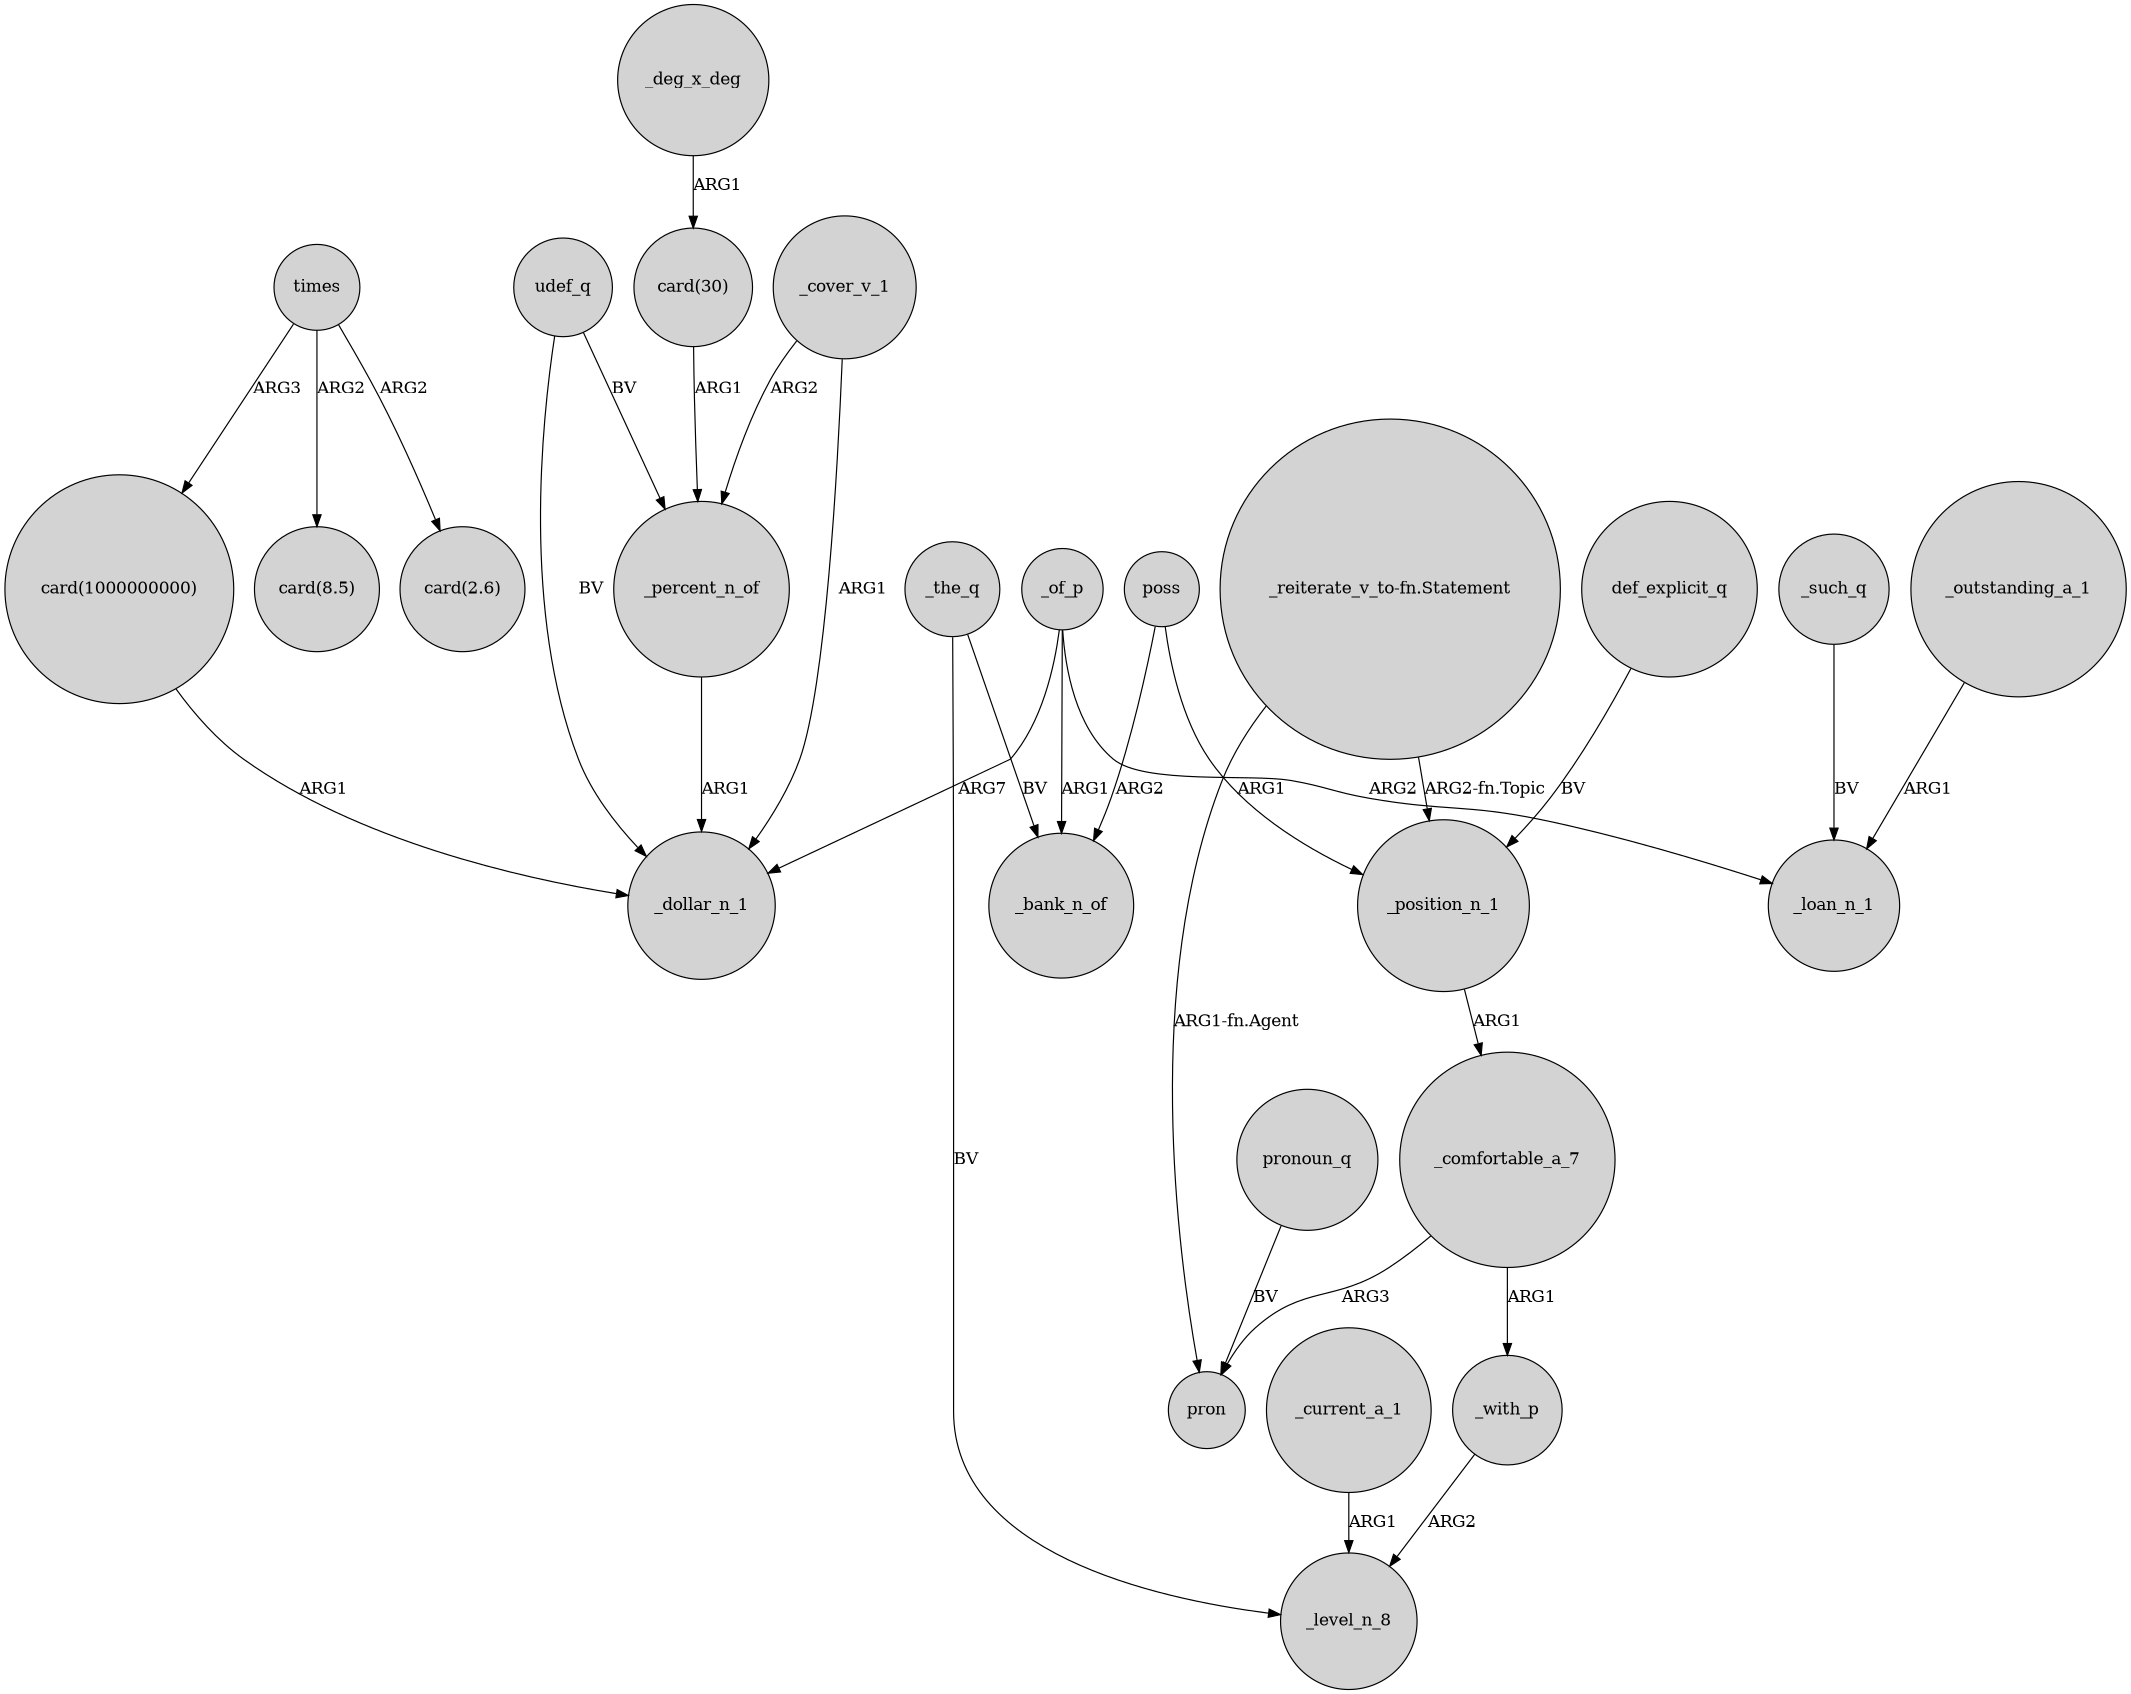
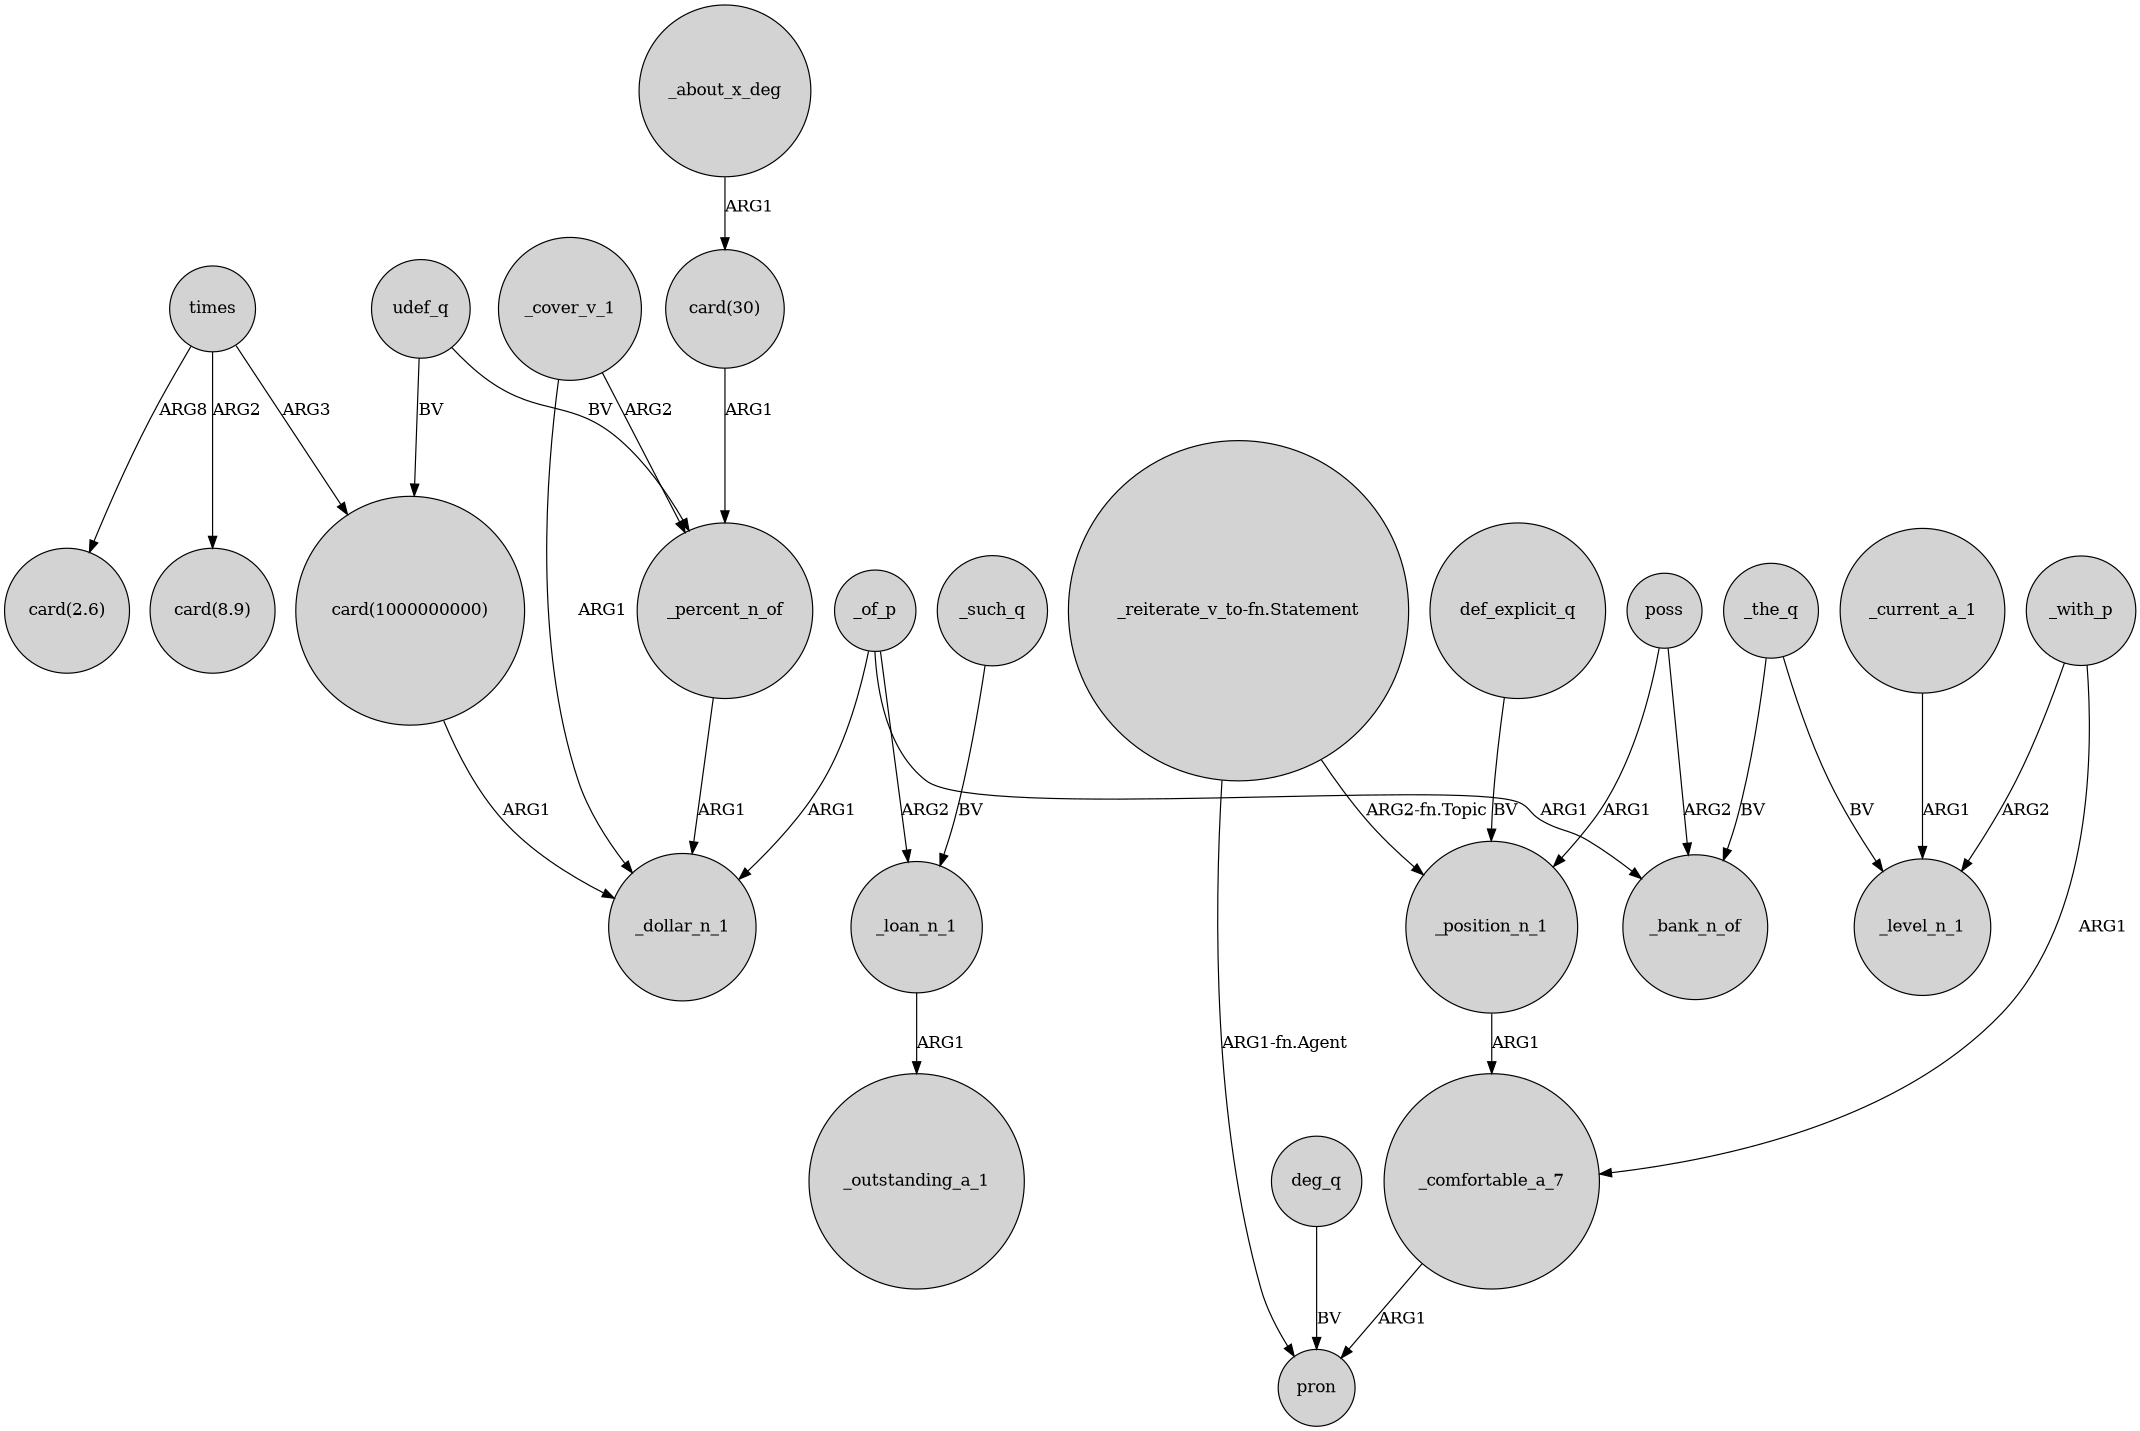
node "_deg_x_deg": label "_deg_x_deg" -> "_about_x_deg"
edge "times" -> "card(2.6)": label "ARG2" -> "ARG8"
node "card(8.5)": label "card(8.5)" -> "card(8.9)"
edge "udef_q" -> "_dollar_n_1": now "udef_q" -> "card(1000000000)"
edge "_outstanding_a_1" -> "_loan_n_1": reversed
edge "_of_p" -> "_dollar_n_1": label "ARG7" -> "ARG1"
node "pronoun_q": label "pronoun_q" -> "deg_q"
edge "_comfortable_a_7" -> "pron": label "ARG3" -> "ARG1"
edge "_comfortable_a_7" -> "_with_p": reversed
node "_level_n_8": label "_level_n_8" -> "_level_n_1"
